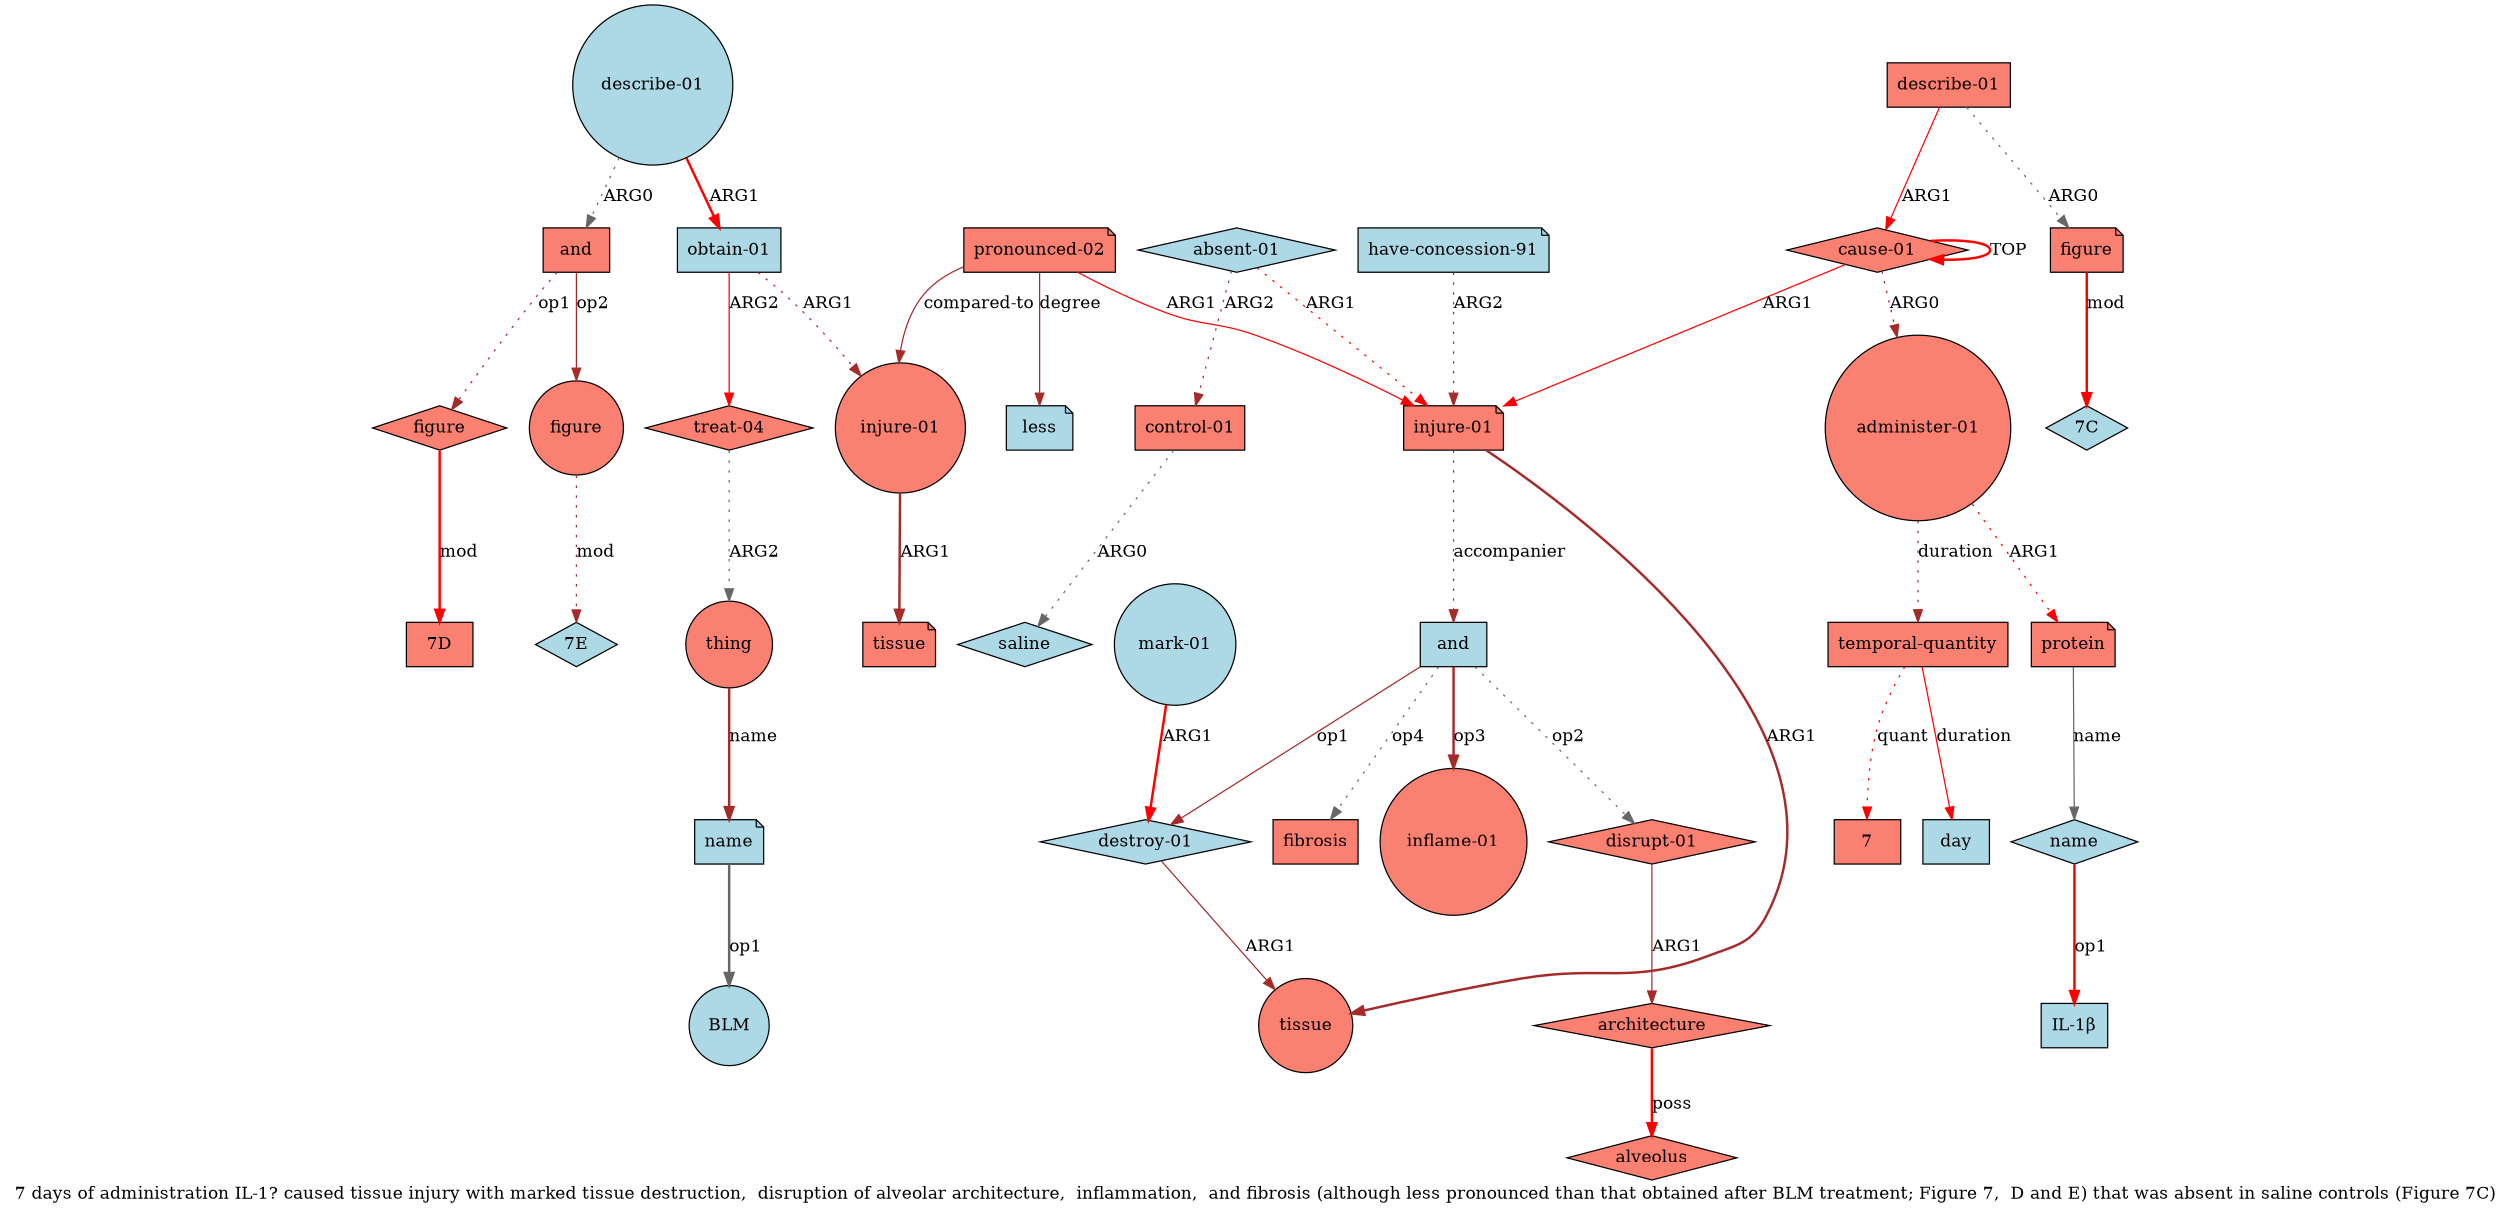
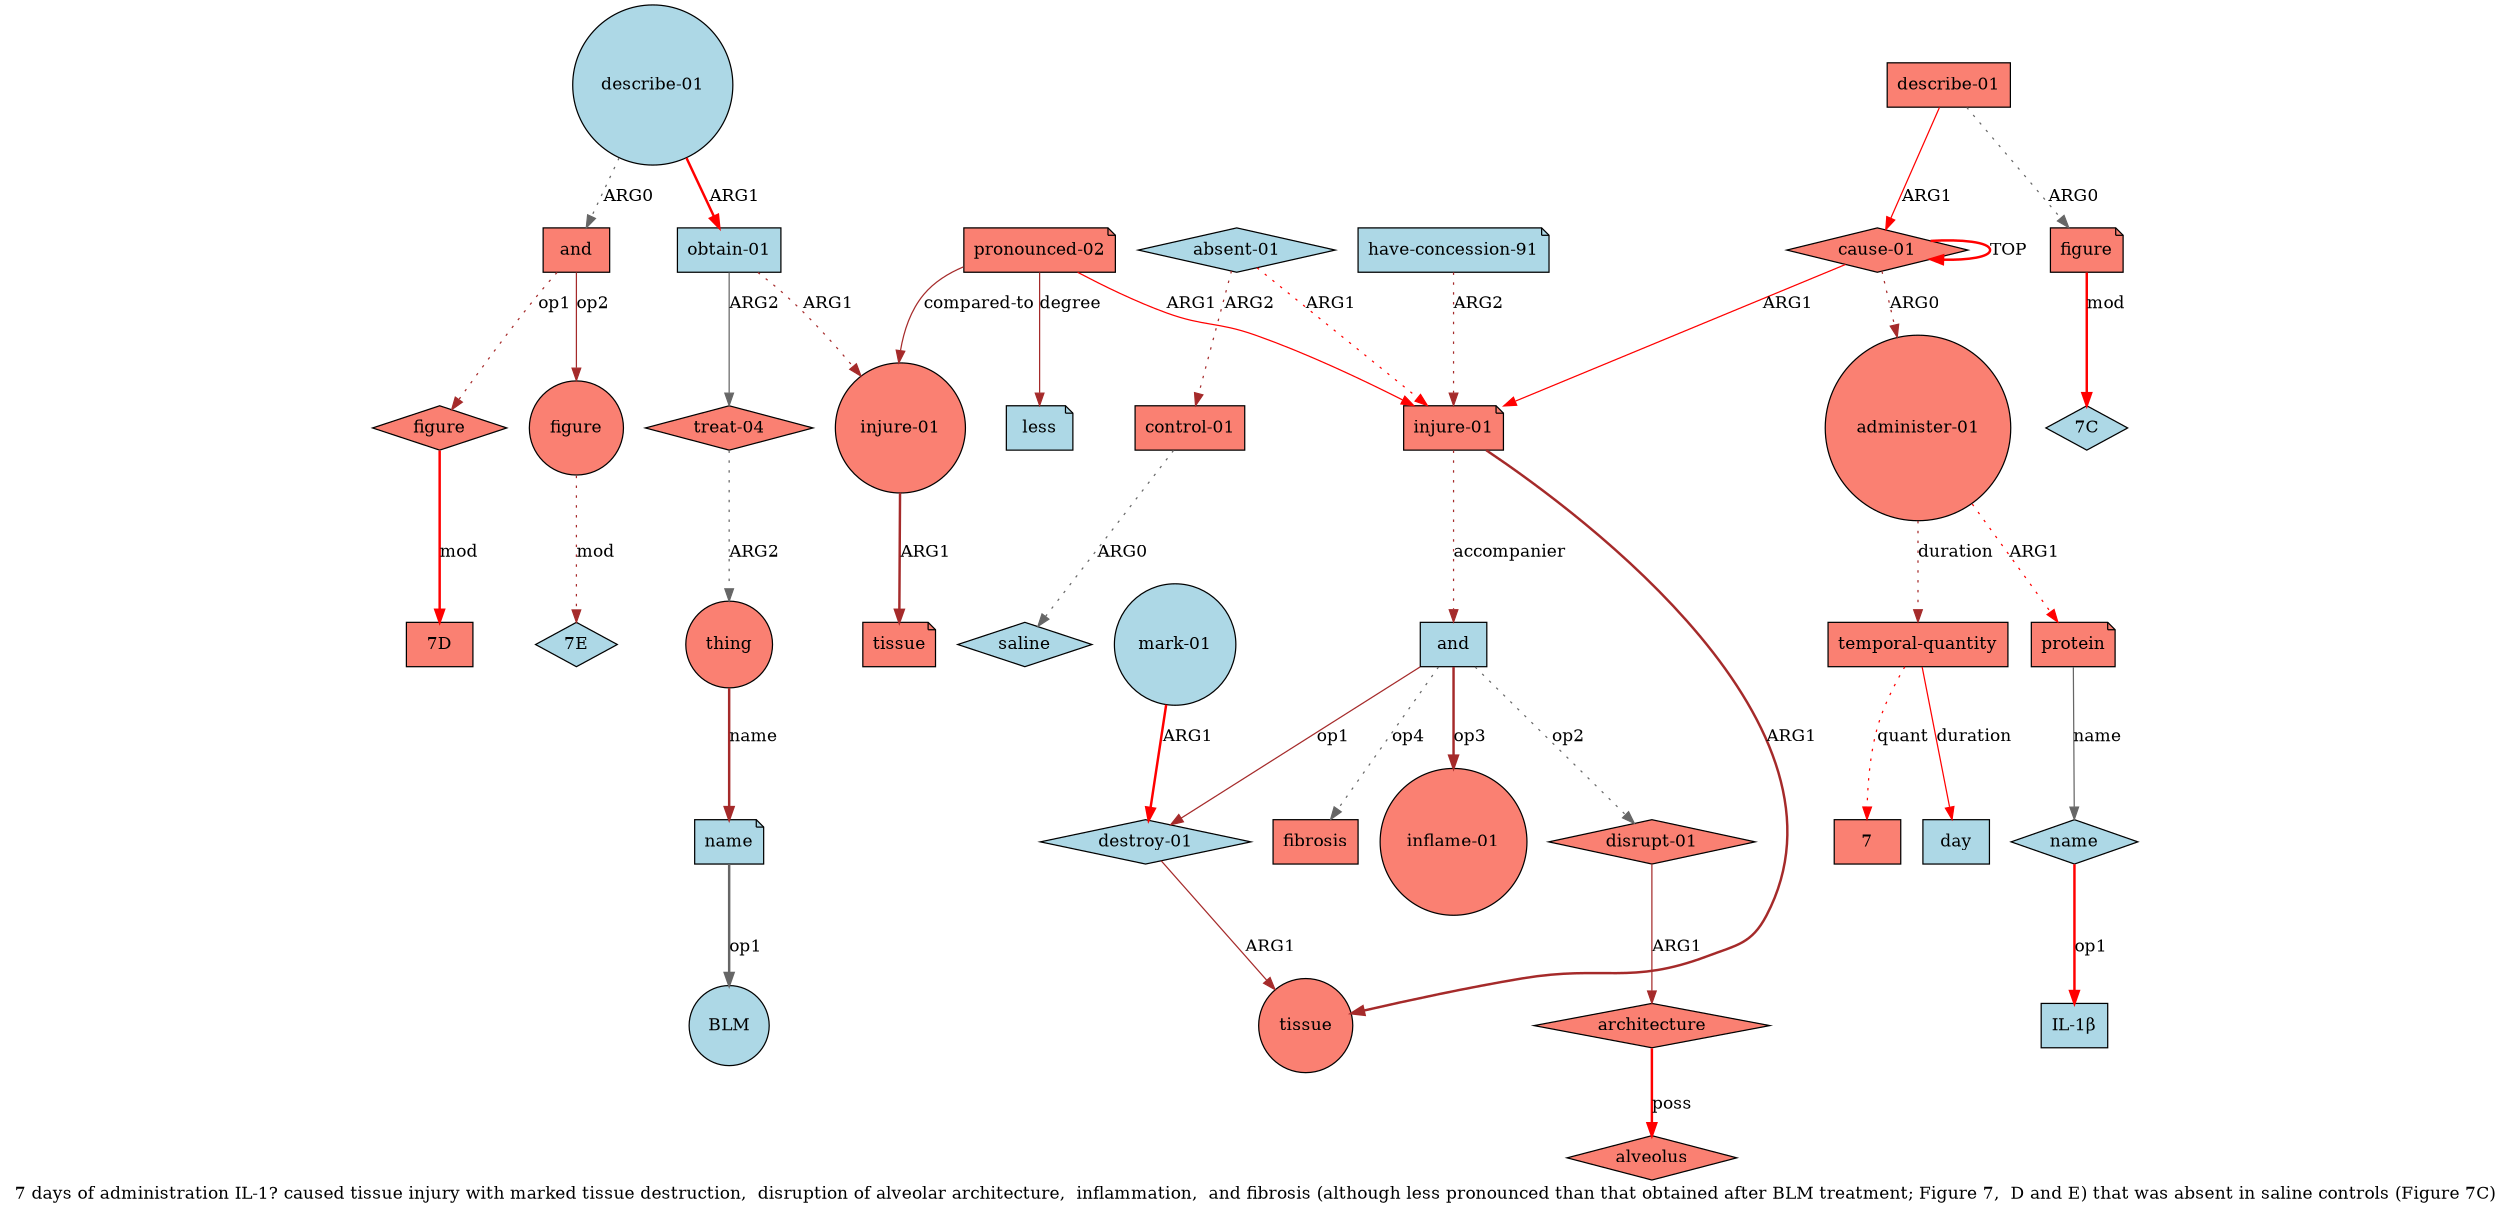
edge "obtain-01" -> "treat-04": color red -> gray40
